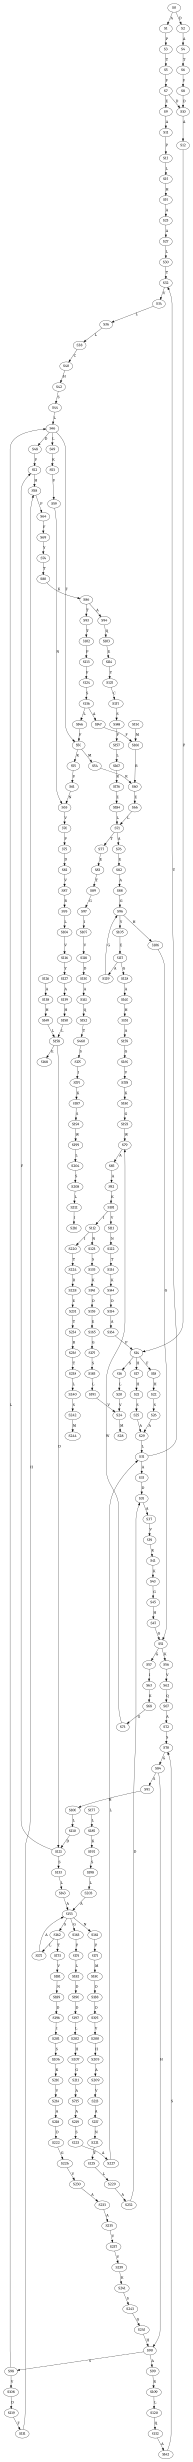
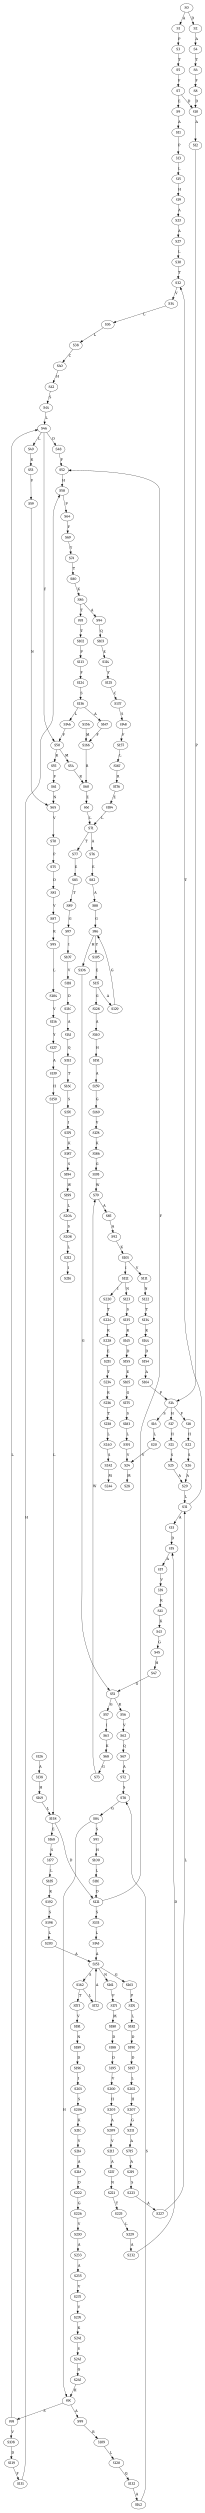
node "S460": label "S460" -> "S160"
edge "S168" -> "S177": added, label "S"
